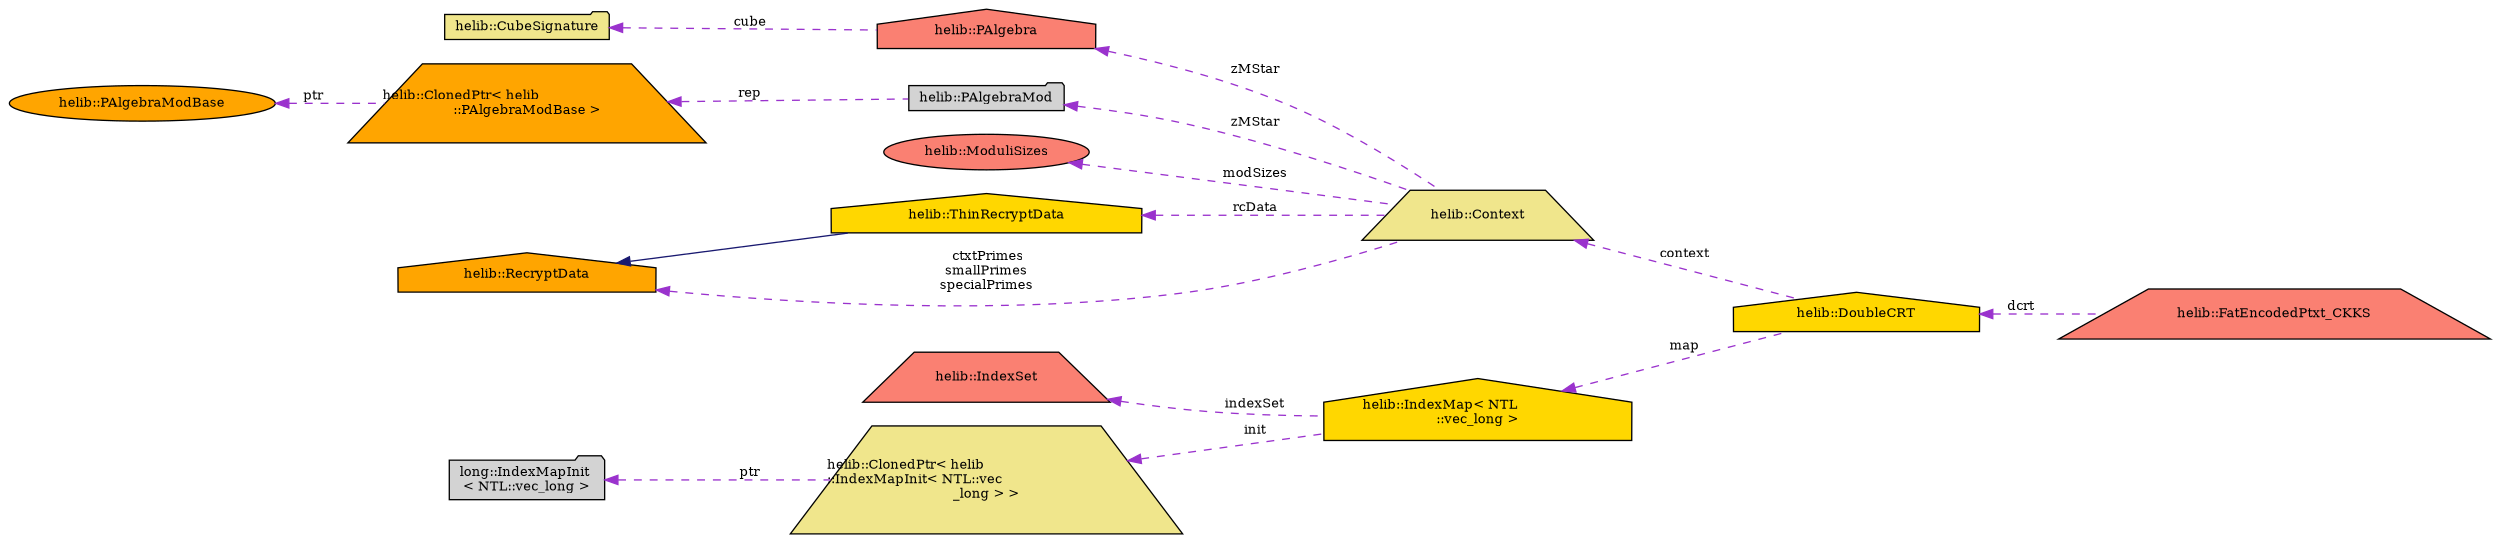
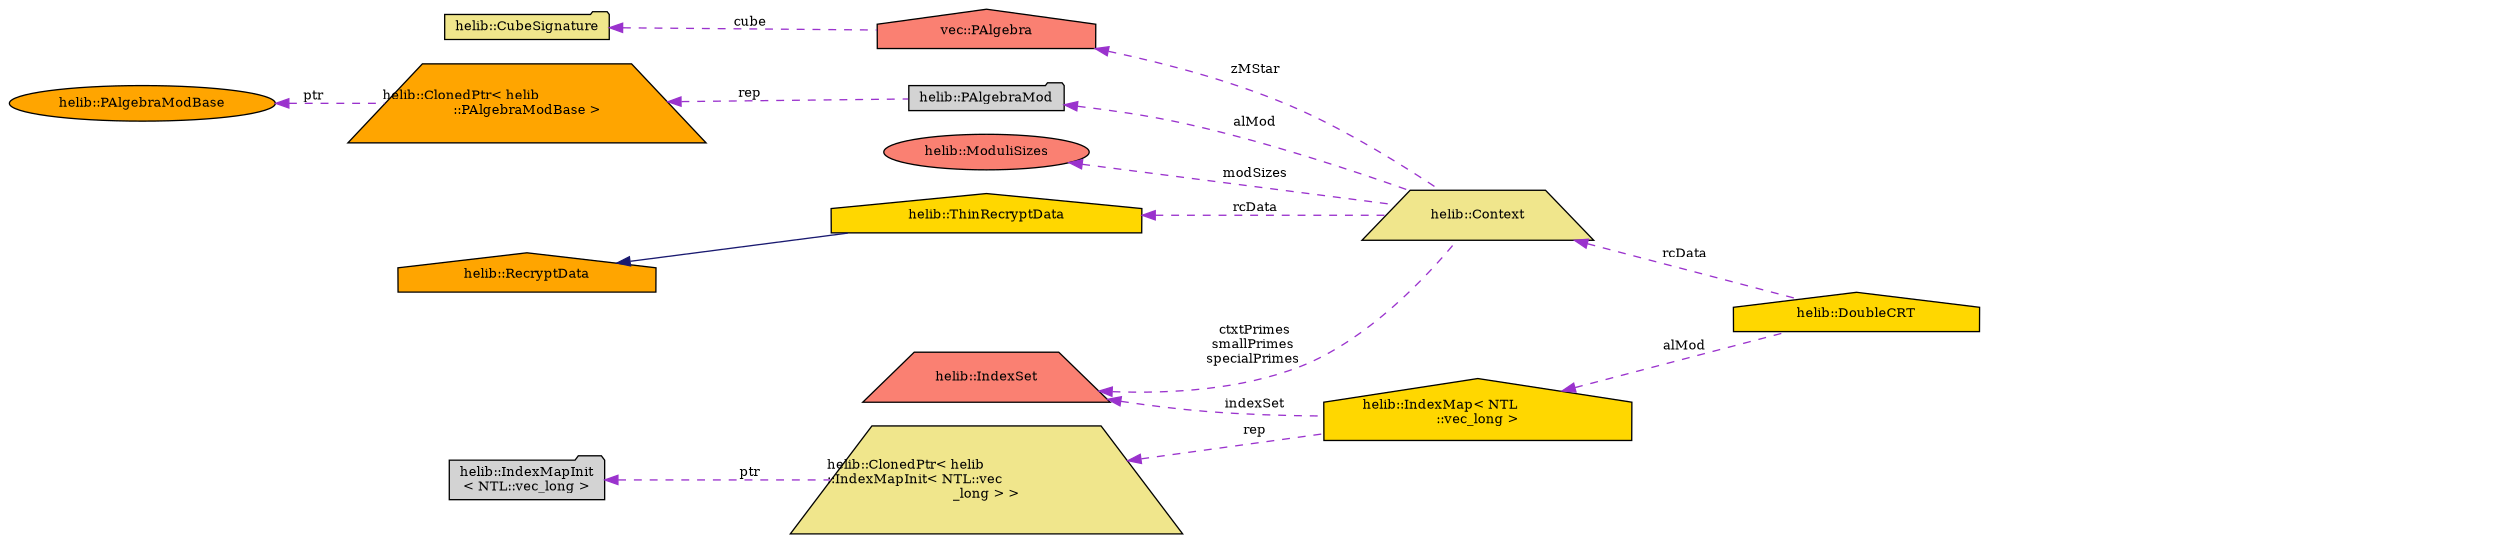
node "helib::PAlgebra": label "helib::PAlgebra" -> "vec::PAlgebra"
edge "helib::Context" -> "helib::PAlgebraMod": label " zMStar" -> " alMod"
edge "helib::DoubleCRT" -> "helib::Context": label " context" -> " rcData"
edge "helib::Context" -> "helib::RecryptData": now "helib::Context" -> "helib::IndexSet"
node "helib::FatEncodedPtxt_CKKS": removed
edge "helib::DoubleCRT" -> "helib::IndexMap< NTL ::vec_long >": label " map" -> " alMod"
edge "helib::IndexMap< NTL ::vec_long >" -> "helib::ClonedPtr< helib ::IndexMapInit< NTL::vec _long > >": label " init" -> " rep"
node "long::IndexMapInit < NTL::vec_long >": label "long::IndexMapInit < NTL::vec_long >" -> "helib::IndexMapInit < NTL::vec_long >"
